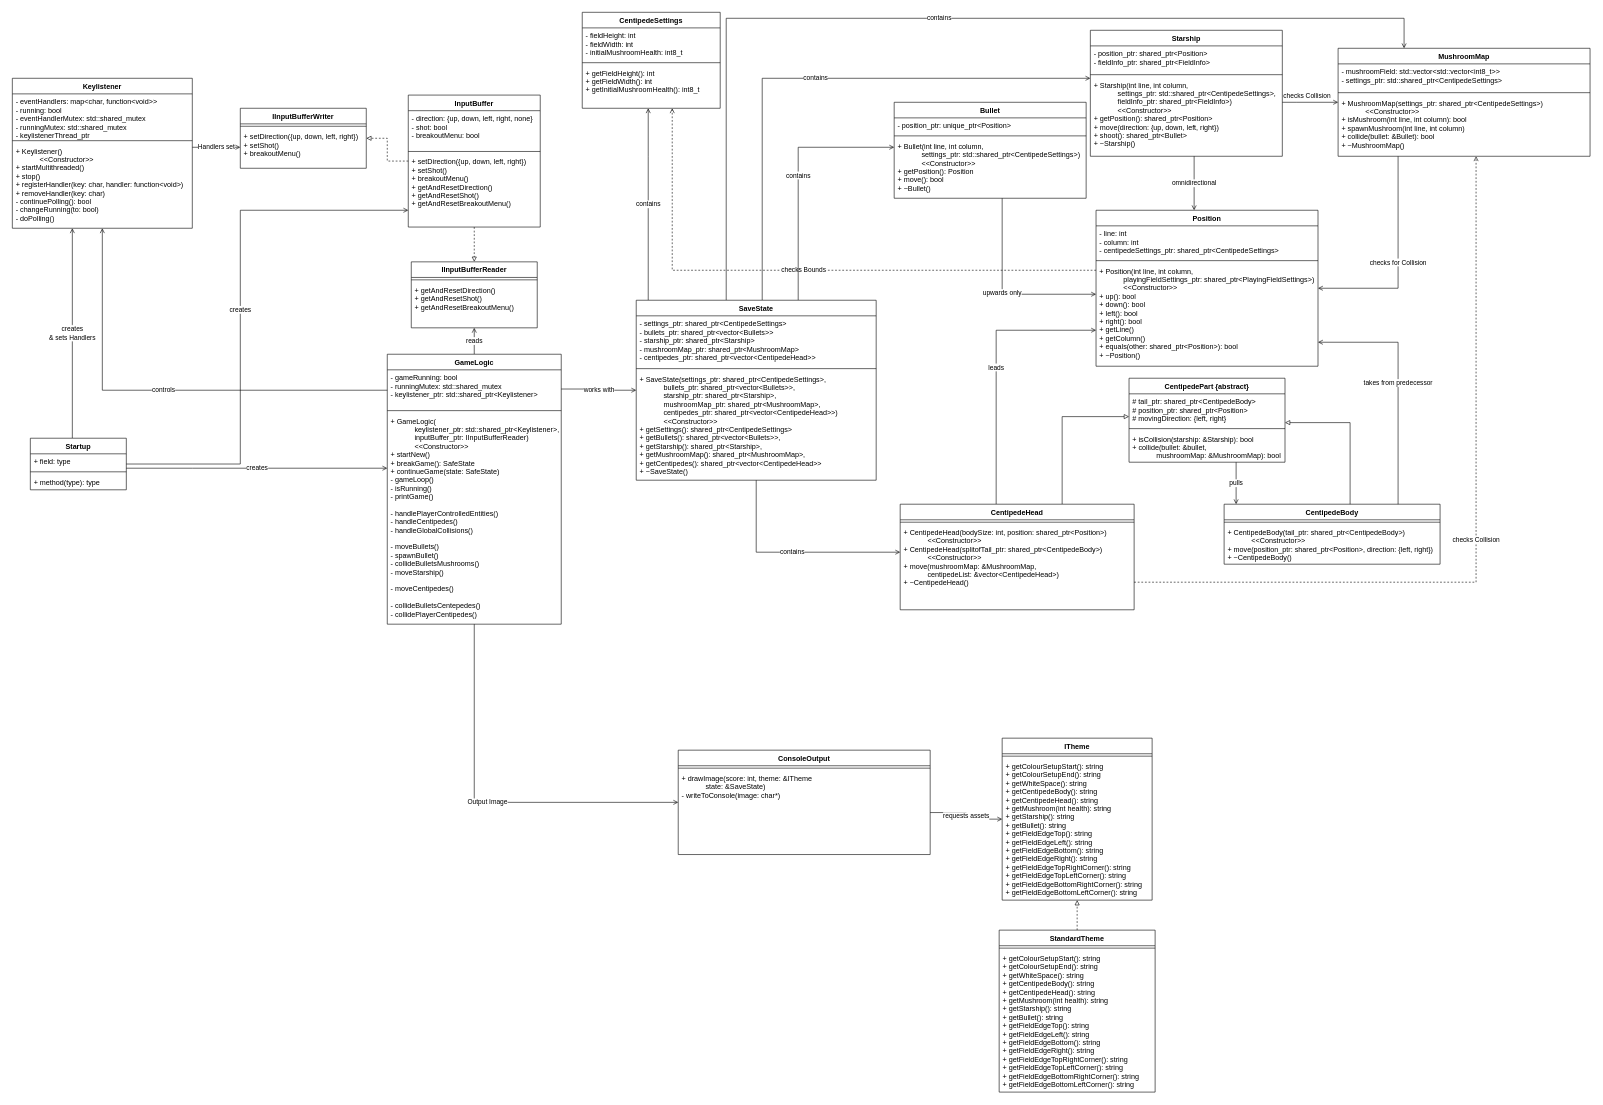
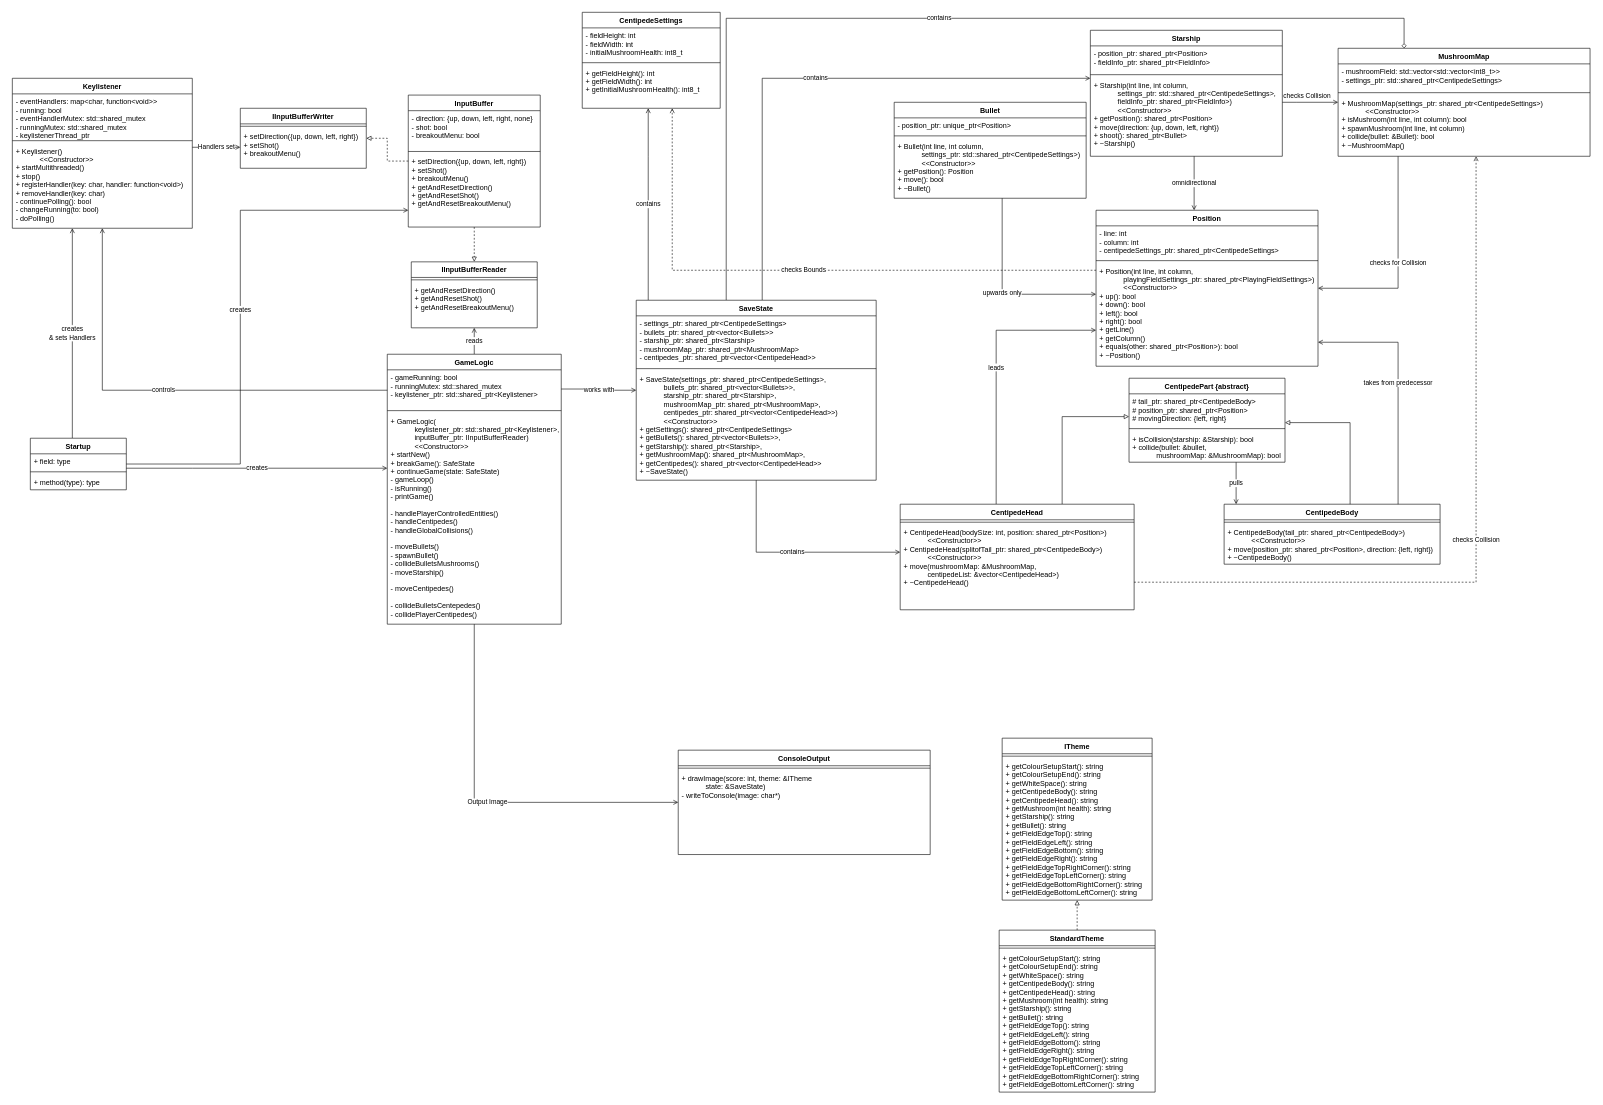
edge "SaveState" -> "MushroomMap": arrowhead open -> diamond
edge "SaveState" -> "Bullet": removed, label "contains"
edge "+ drawImage(score: int, theme: &ITheme state: &SaveState) - writeToConsole(image: char*)" -> "ITheme": removed, label "requests assets"
